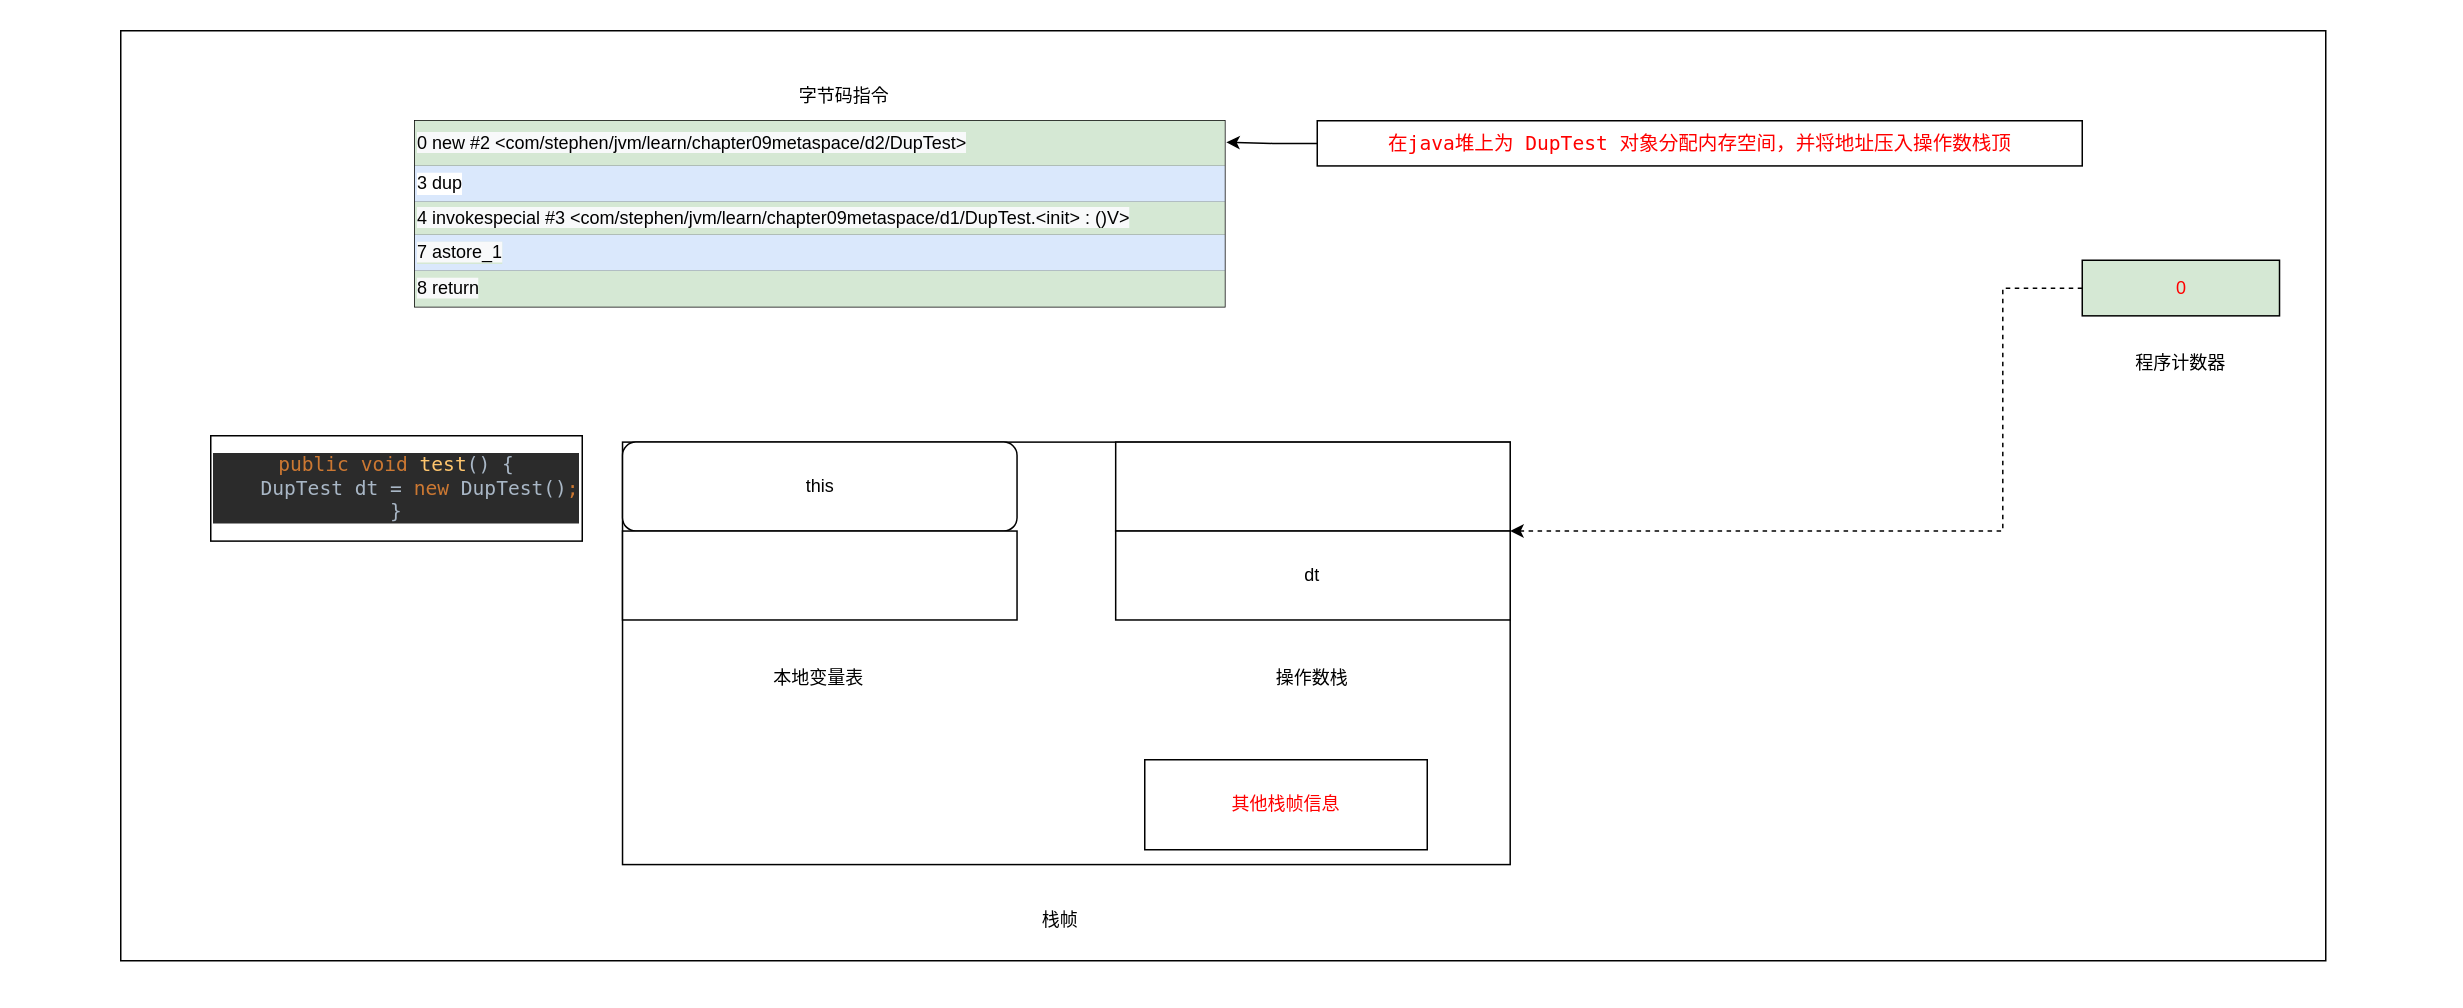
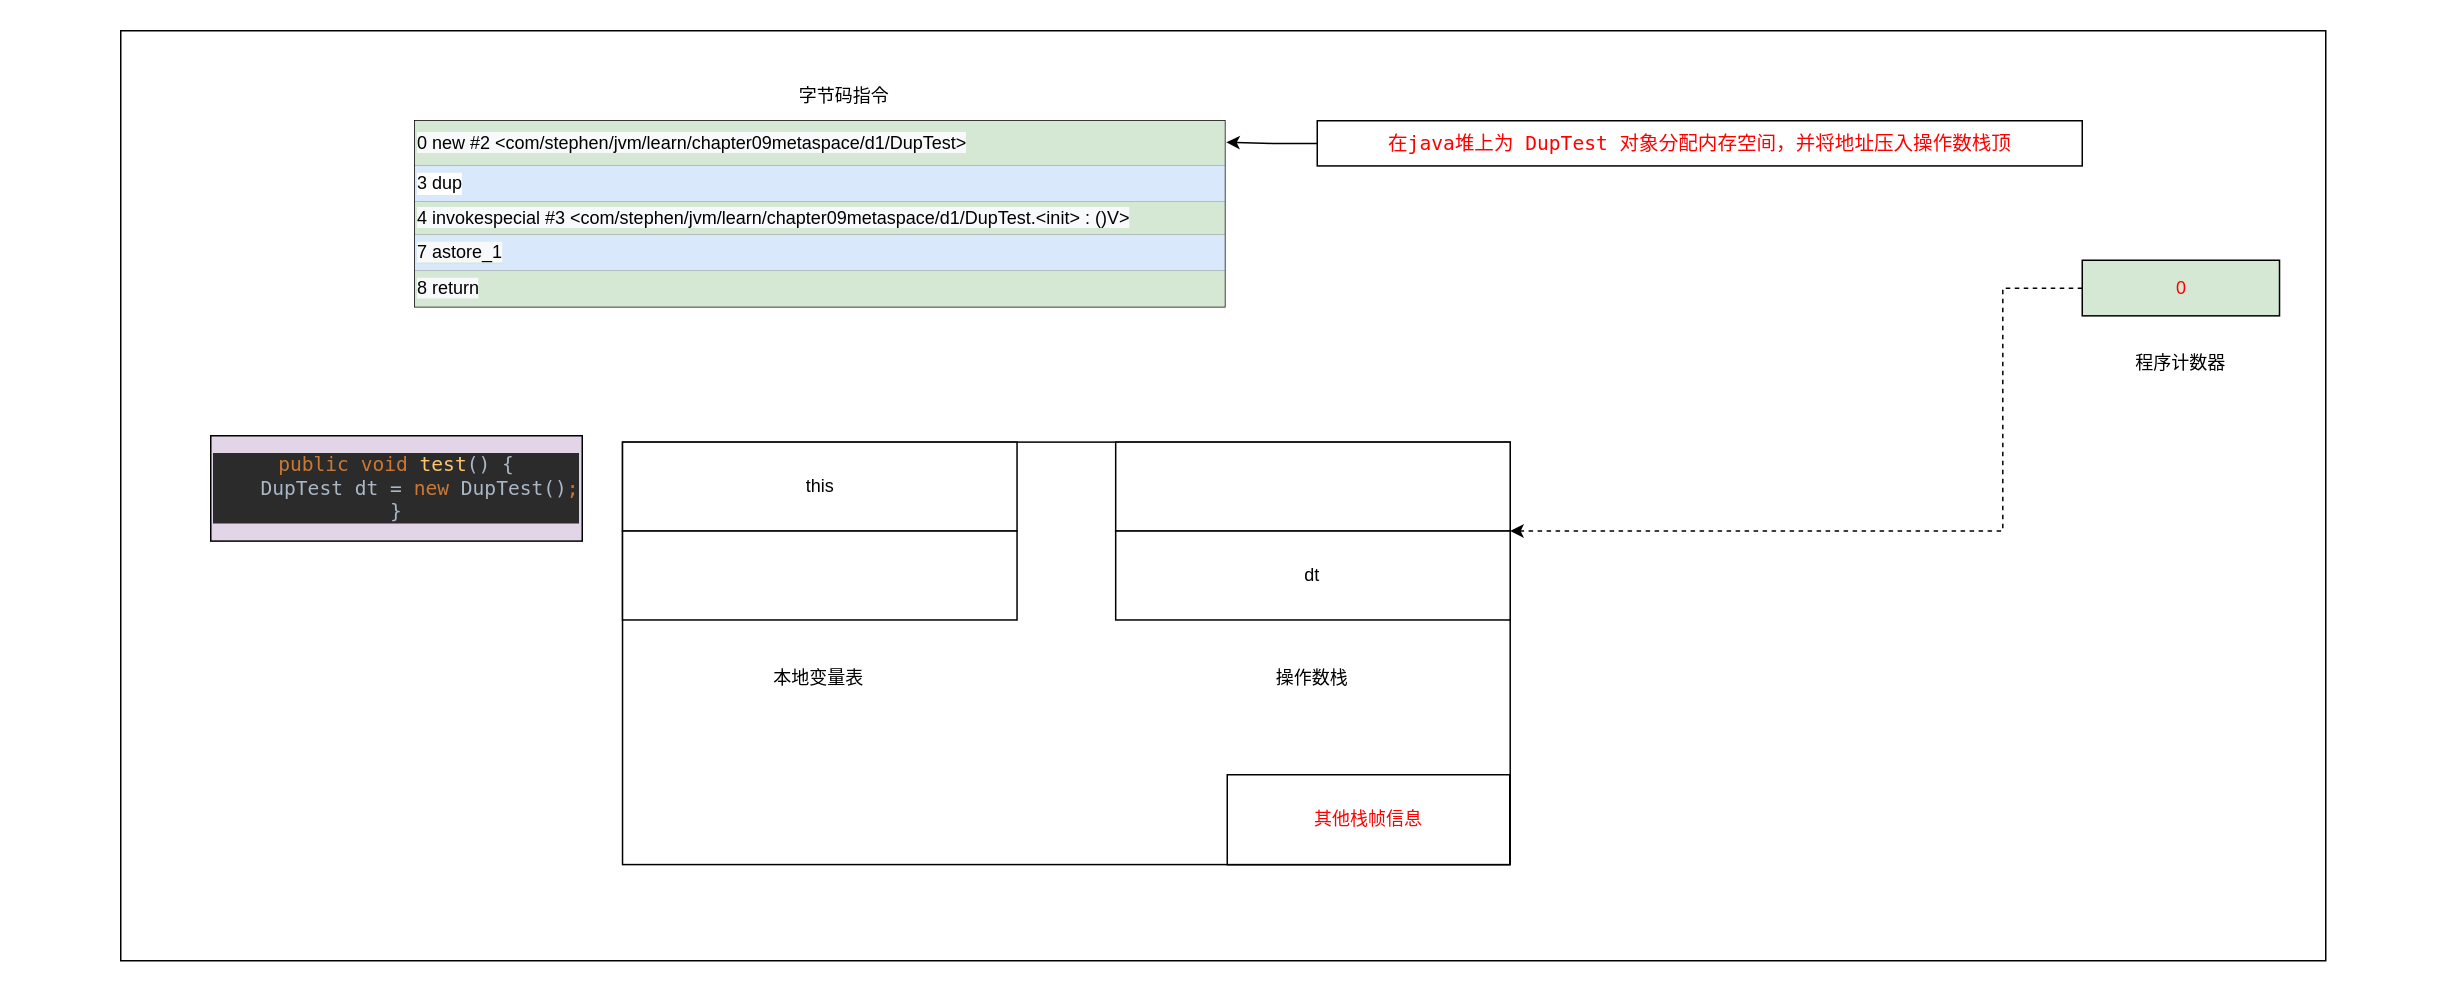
node "0 new #2 <com/stephen/jvm/learn/chapter09metaspace/d2/DupTest>": label "0 new #2 <com/stephen/jvm/learn/chapter09metaspace/d2/DupTest>" -> "0 new #2 <com/stephen/jvm/learn/chapter09metaspace/d1/DupTest>"
node "this": shape rounded rectangle -> rectangle
node "public void test() { DupTest dt = new DupTest(); }": fillcolor #ffffff -> #e1d5e7
node "其他栈帧信息": moved (1286, 805) -> (1369, 820)
node "栈帧": removed
